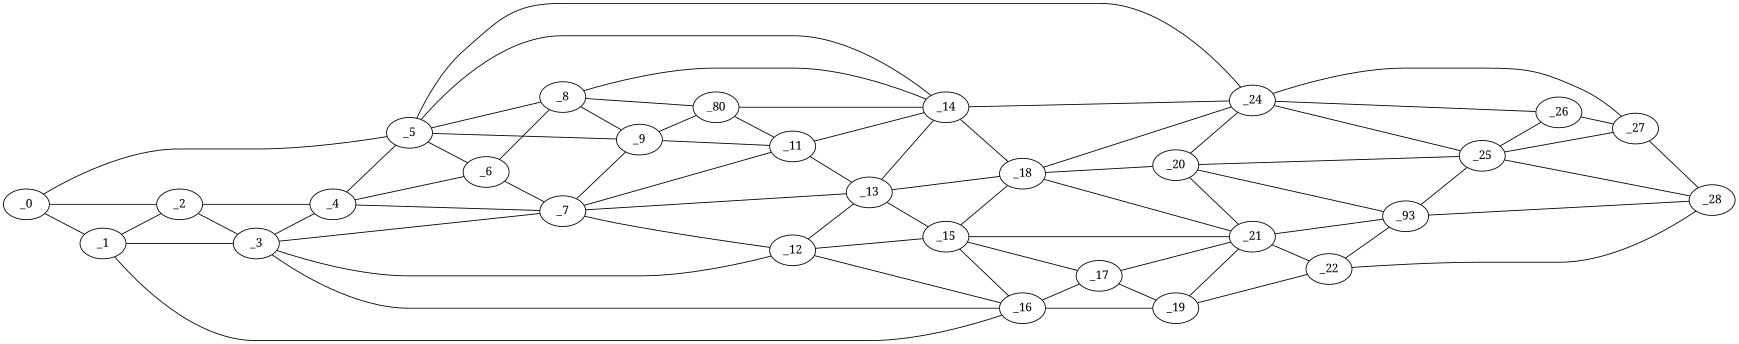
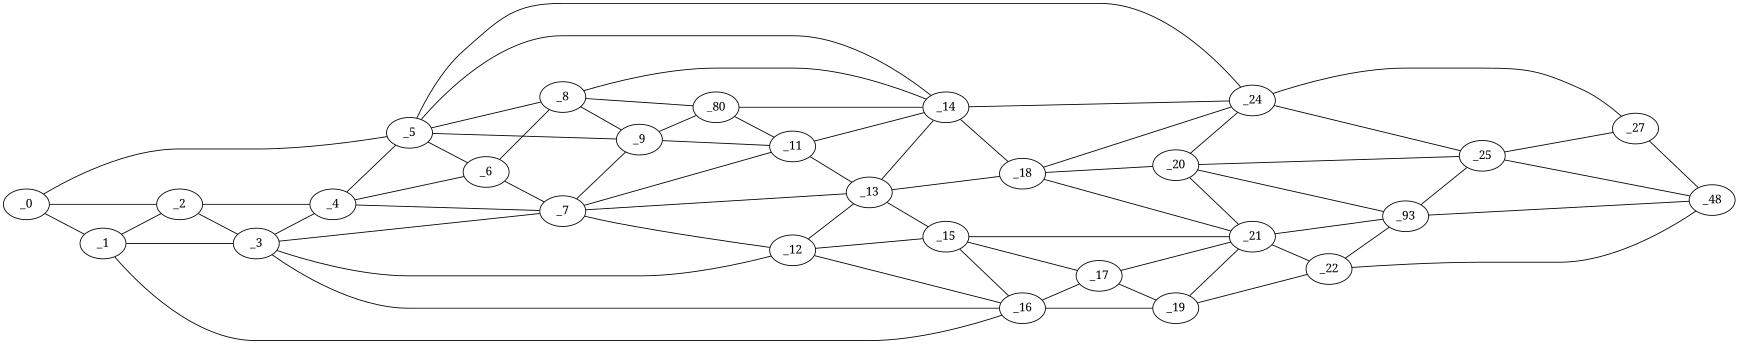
node "_26": removed
node "_28": label "_28" -> "_48"
edge "_18" -- "_15": removed
